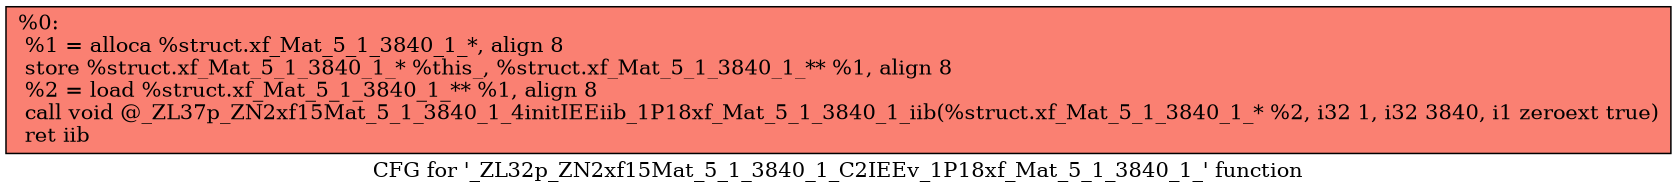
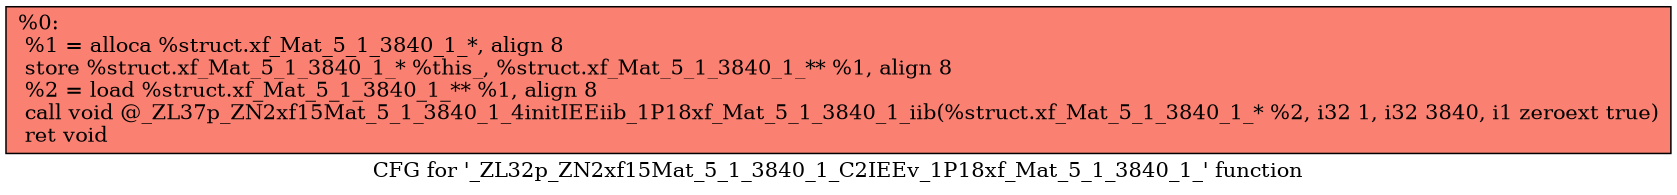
node "%0:": text "ret iib" -> "ret void"
